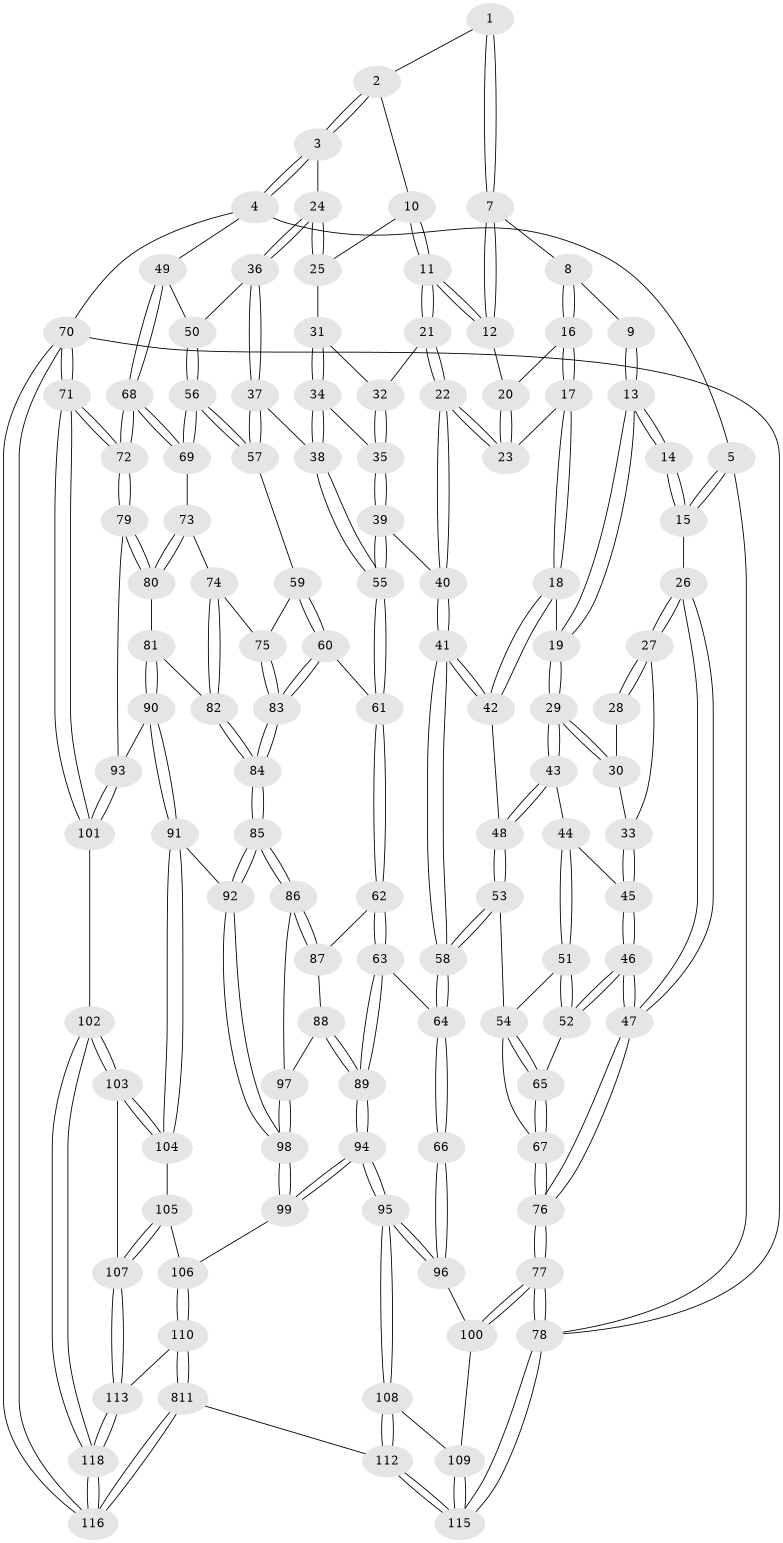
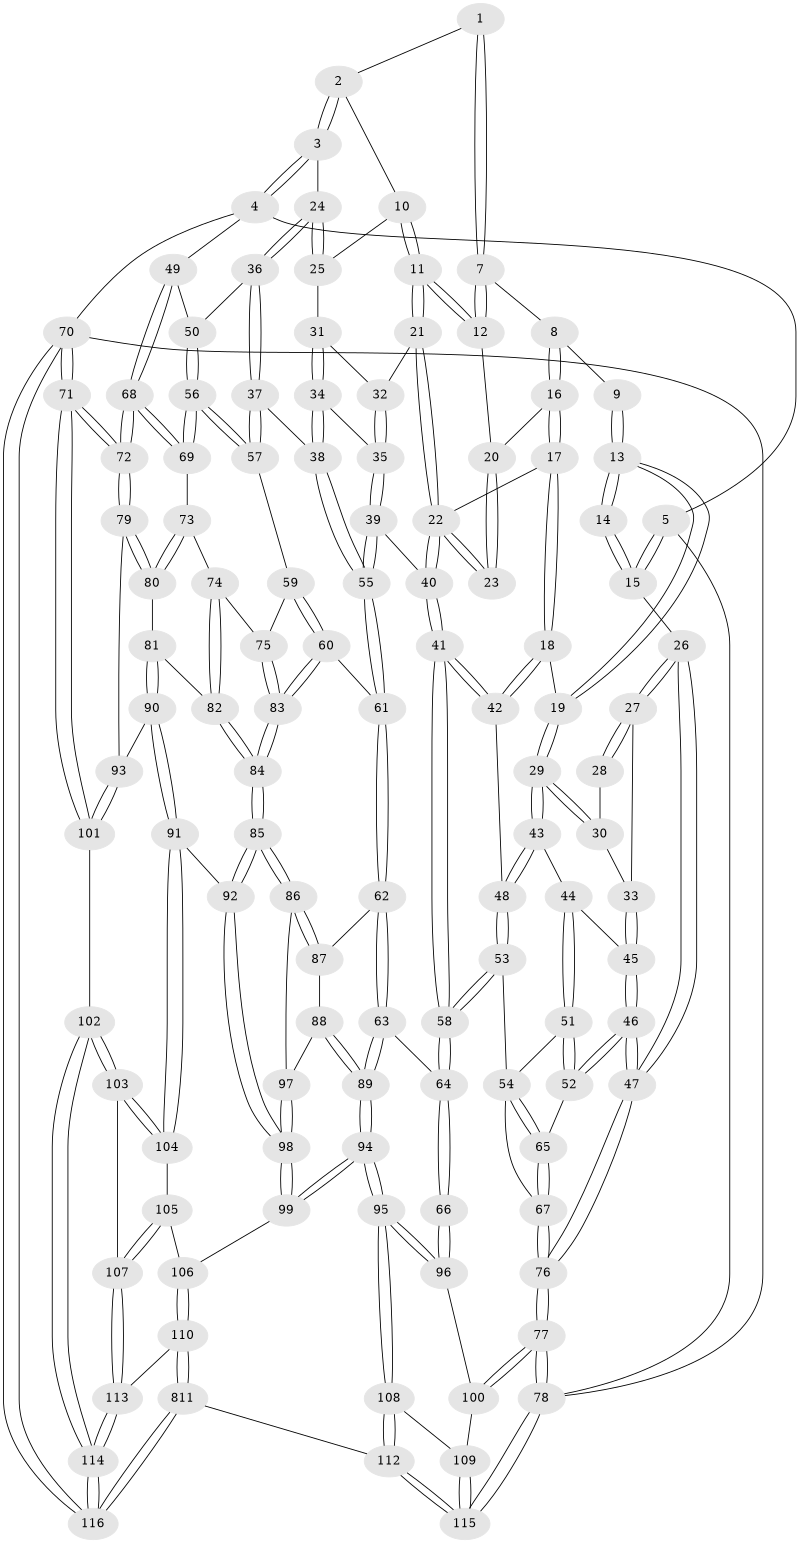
edge "17" -- "23": now "17" -- "22"
node "118": label "118" -> "114"
